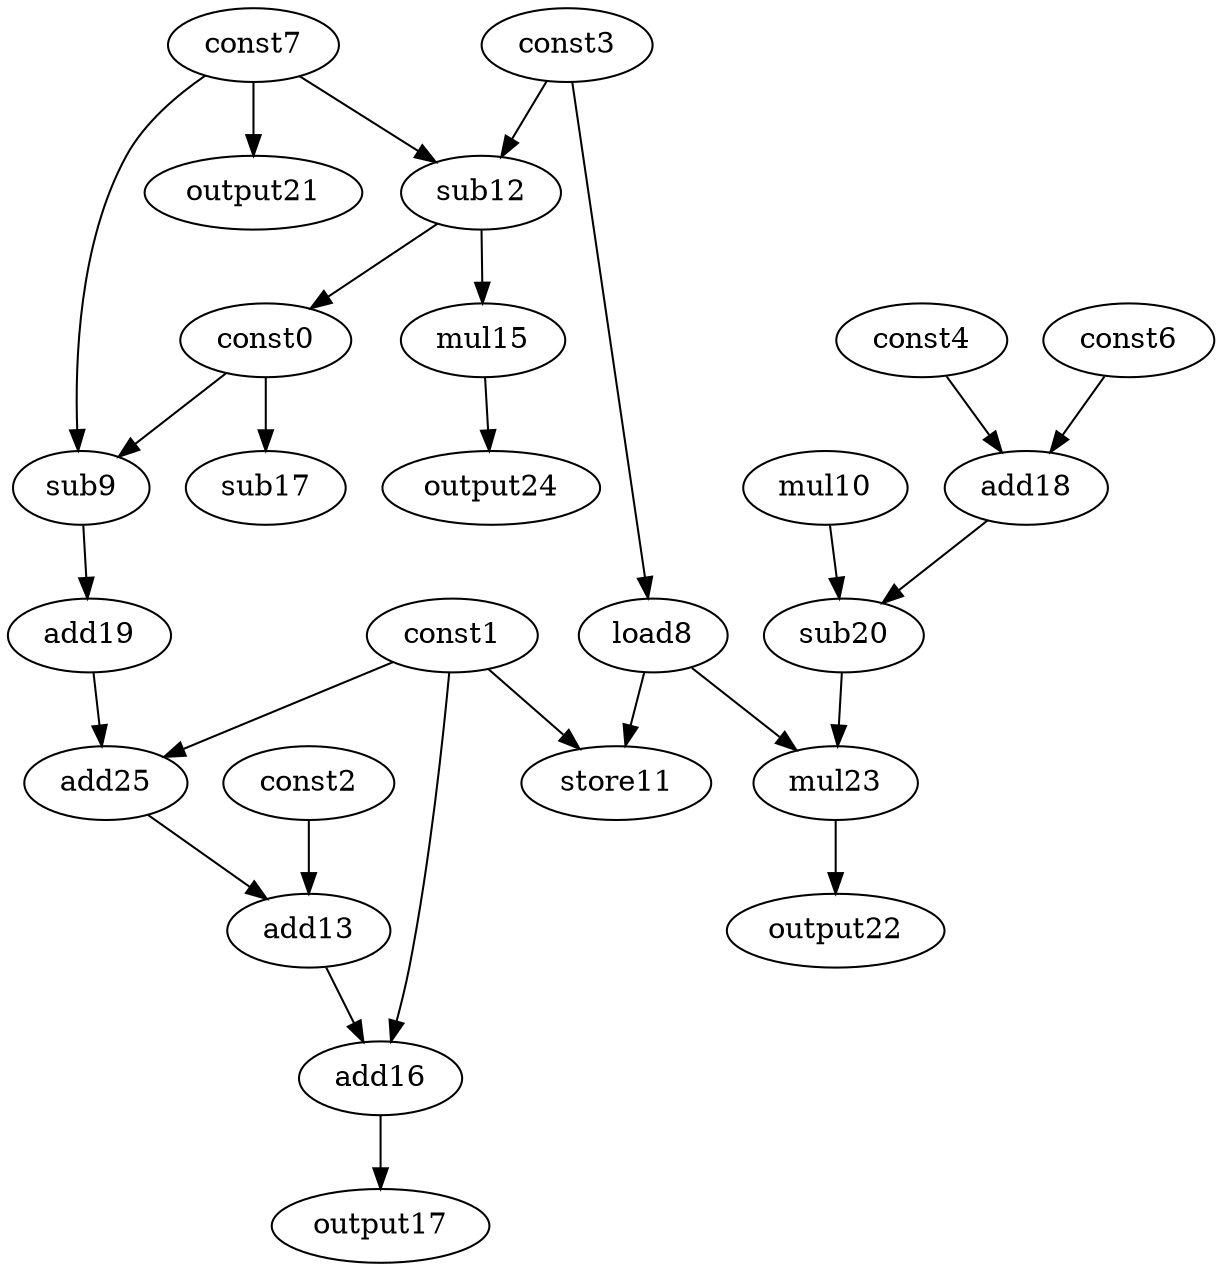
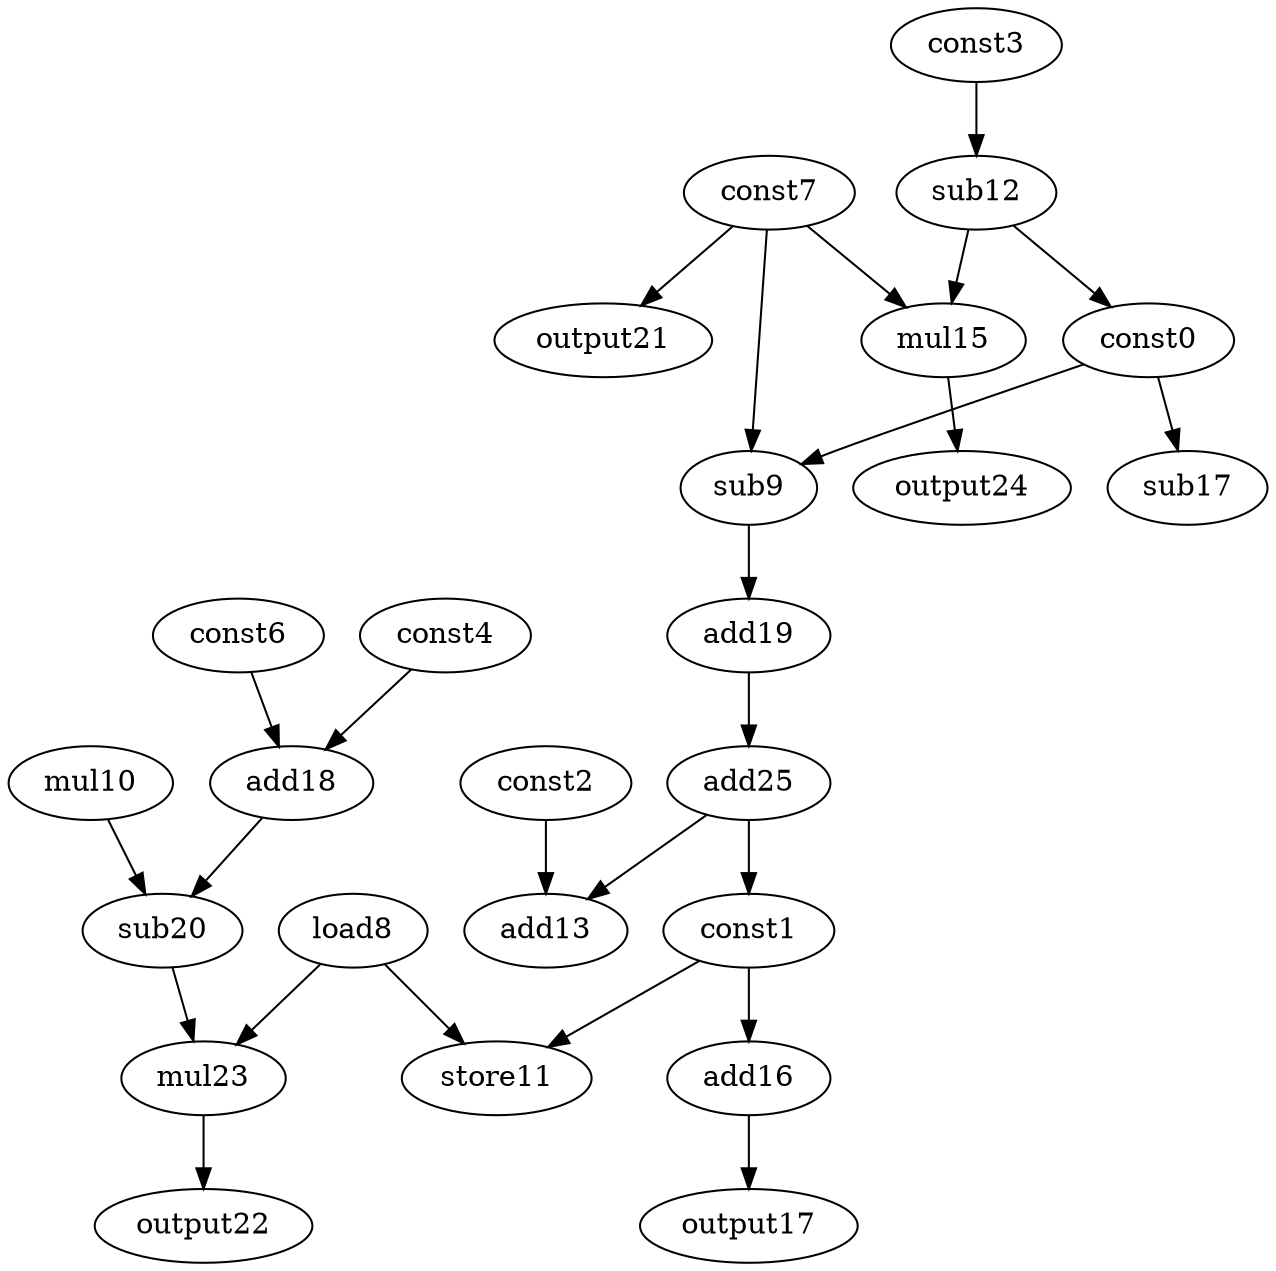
edge "const7" -> "sub12": now "const7" -> "mul15"
edge "const3" -> "load8": removed
edge "const1" -> "add25": reversed
edge "add13" -> "add16": removed
